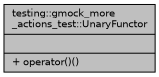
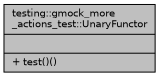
node "testing::gmock_more": text "+ operator()()" -> "+ test()()"
